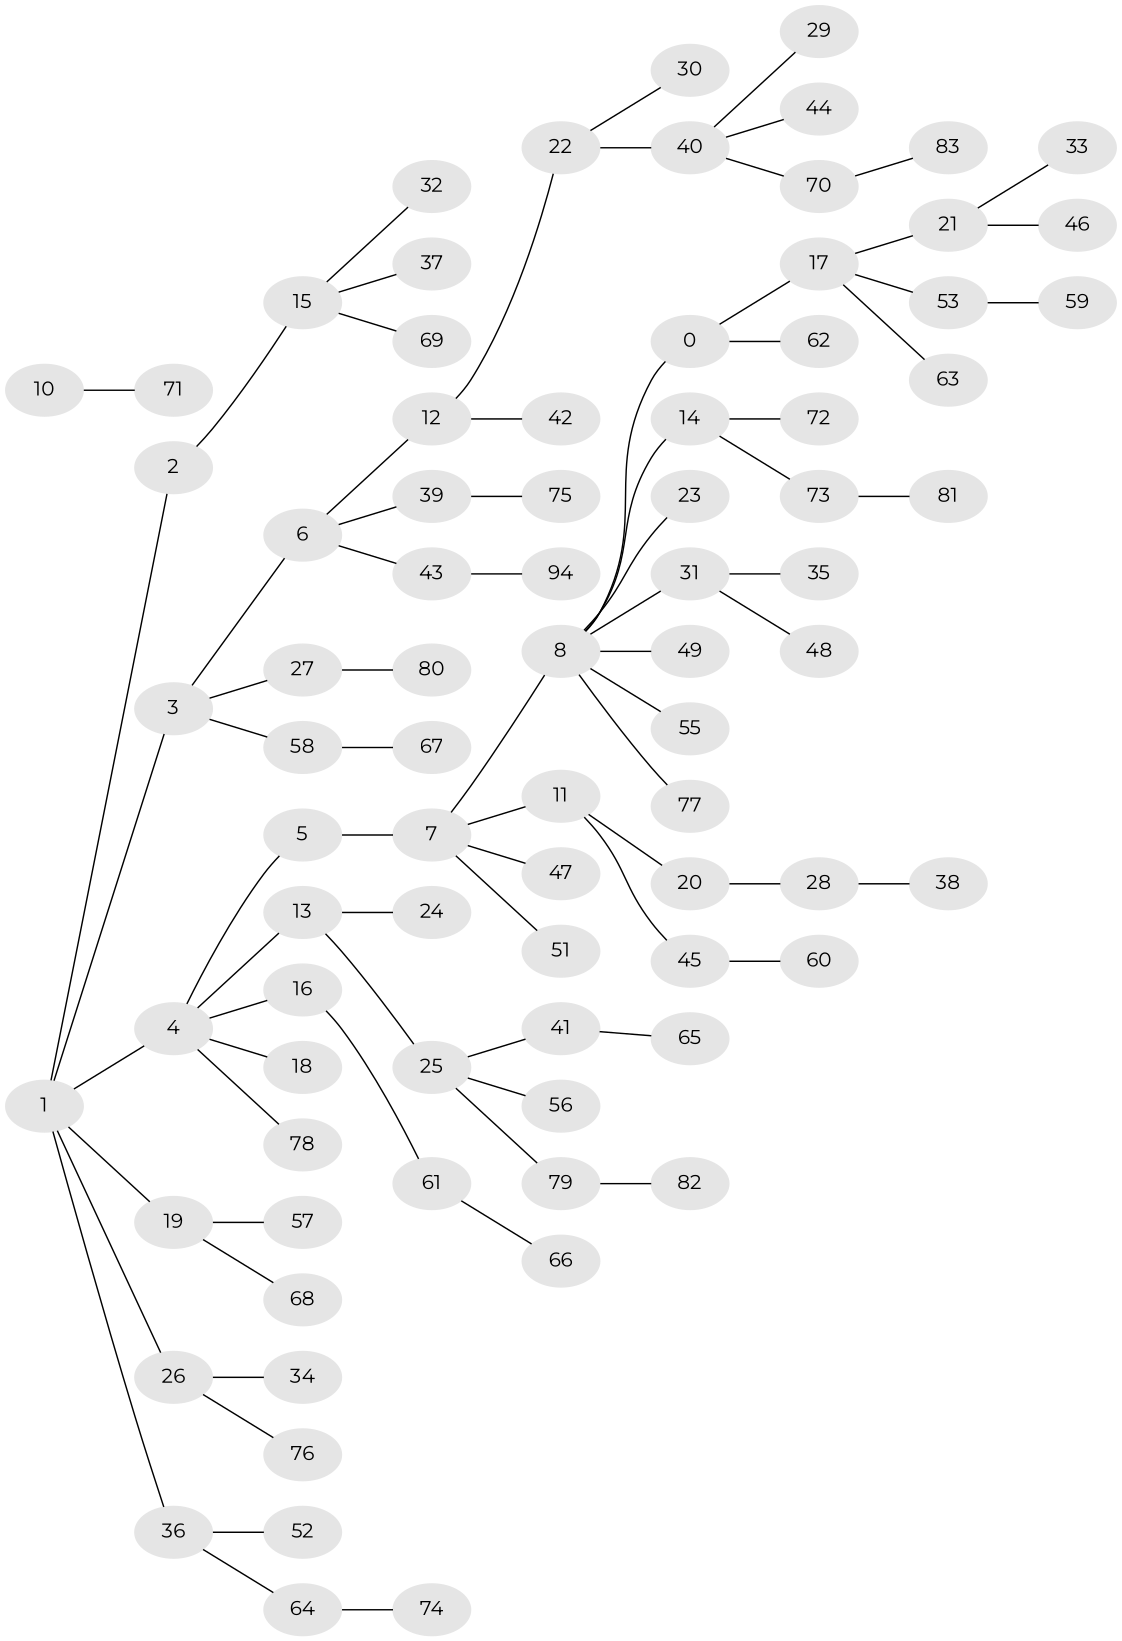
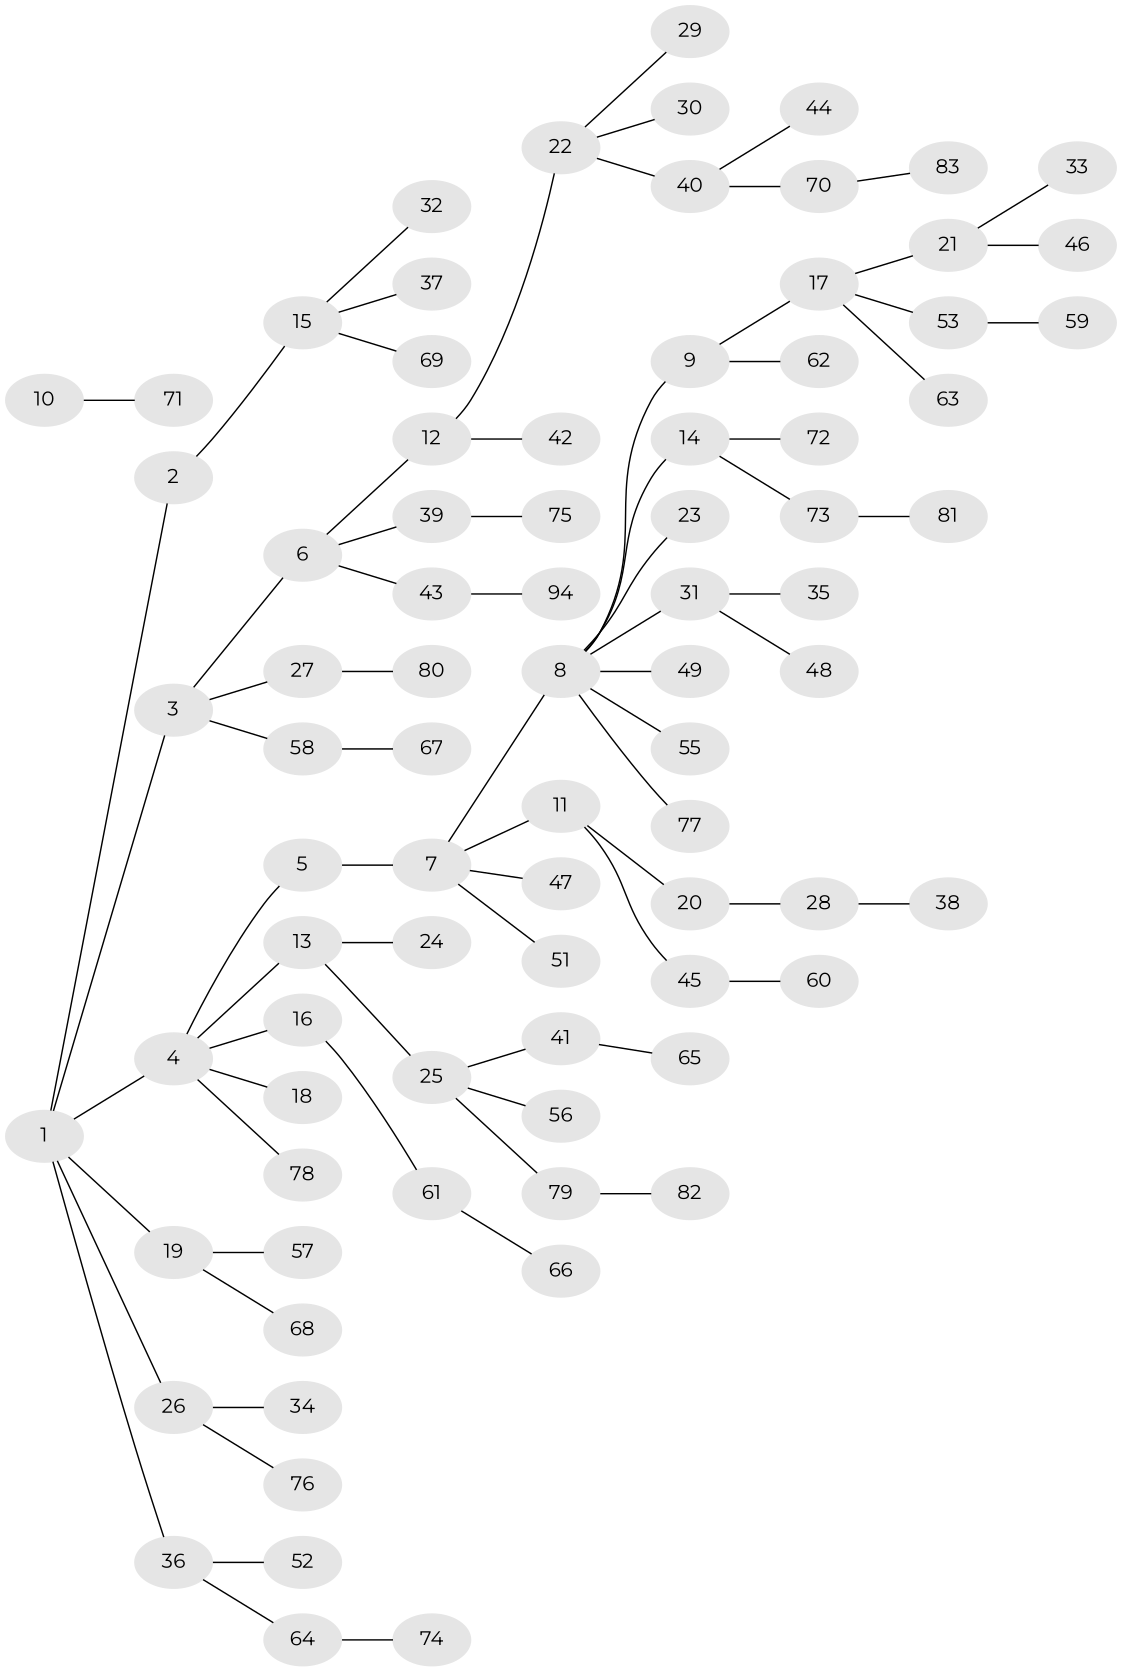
edge "29" -- "40": now "29" -- "22"
node "0": label "0" -> "9"
